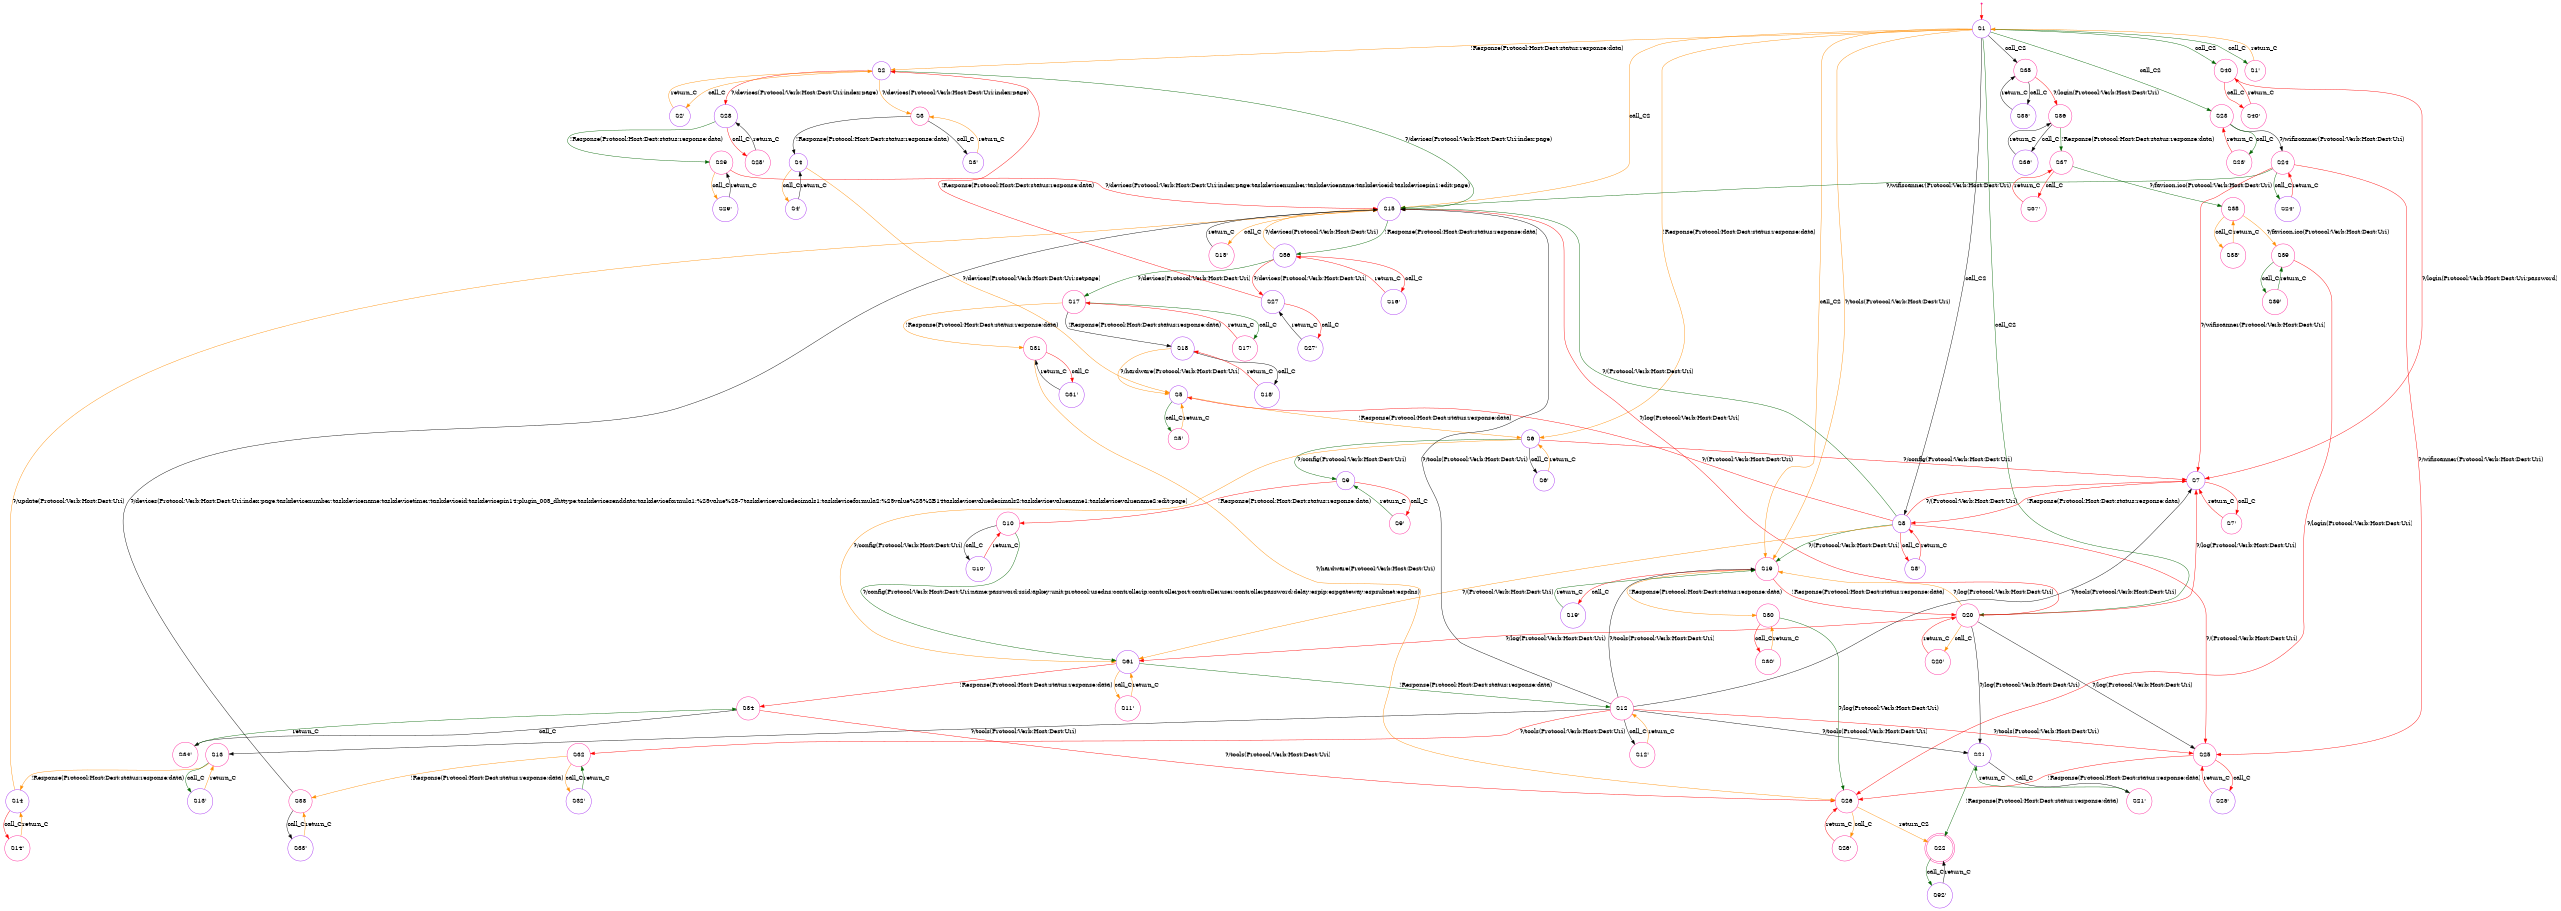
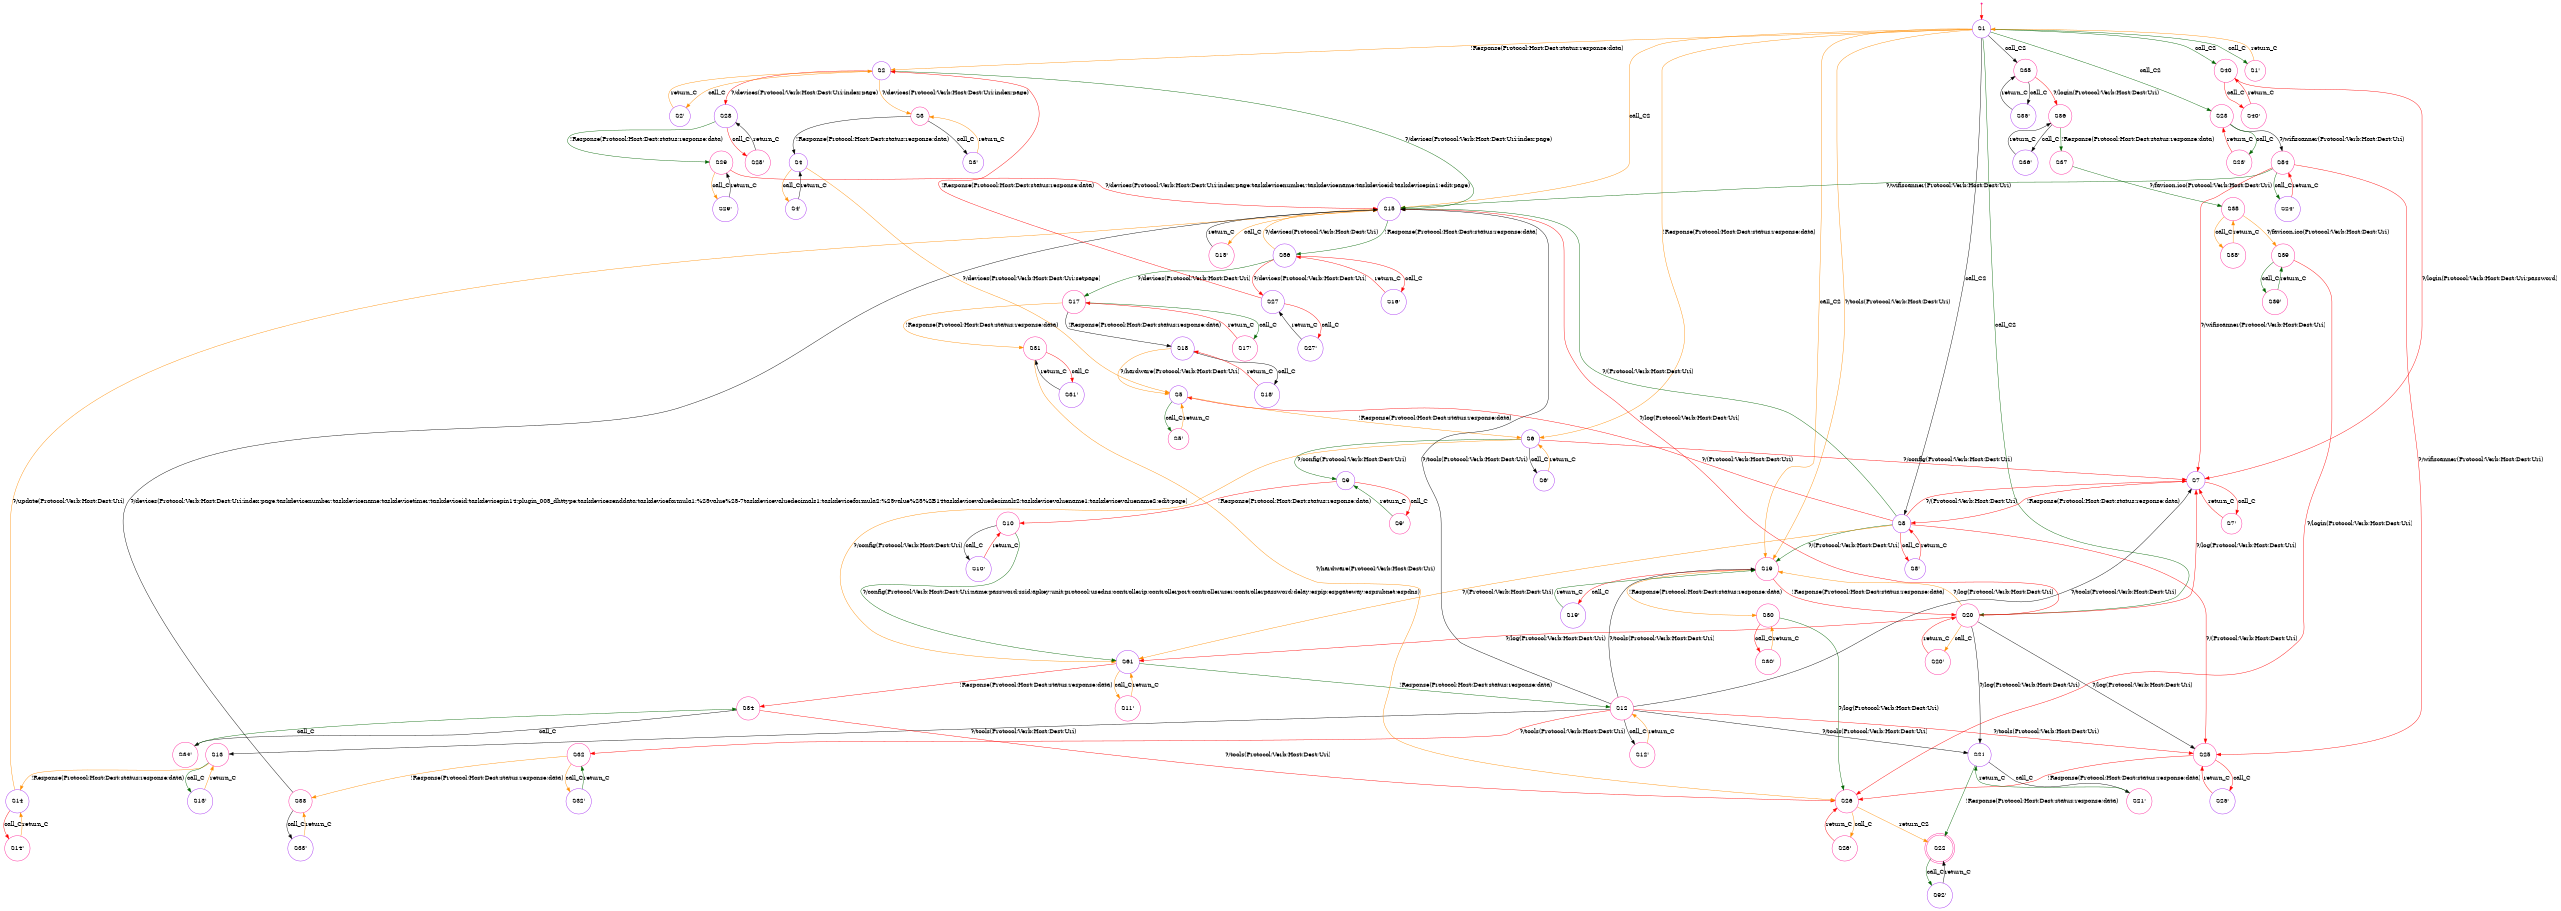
node "S24": label "S24" -> "S84"
node "S37'": removed
edge "S34'" -> "S34": label "return_C" -> "call_C"
